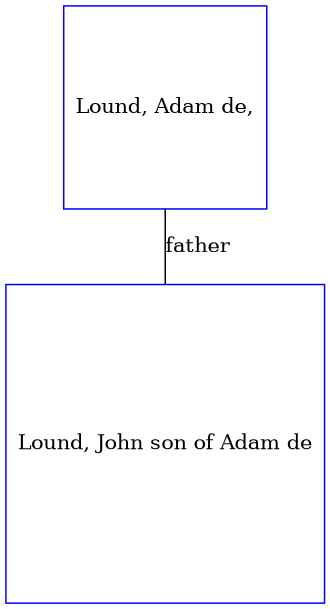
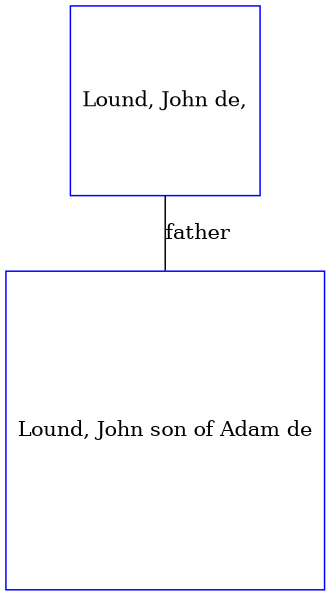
node "Lound, Adam de,": label "Lound, Adam de," -> "Lound, John de,"
